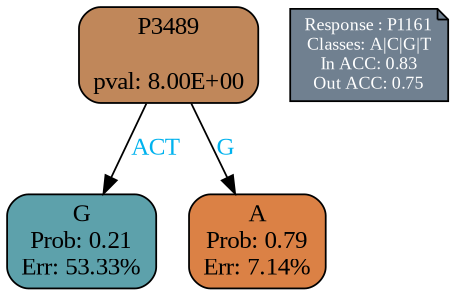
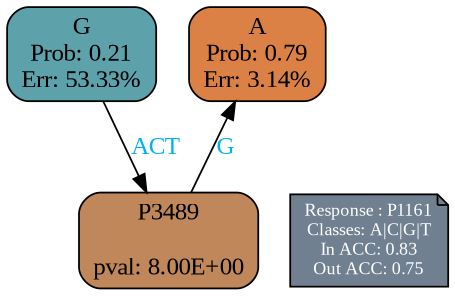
edge "P3489 pval: 8.00E+00" -> "G Prob: 0.21 Err: 53.33%": reversed
node "A Prob: 0.79 Err: 7.14%": label "A Prob: 0.79 Err: 7.14%" -> "A Prob: 0.79 Err: 3.14%"
